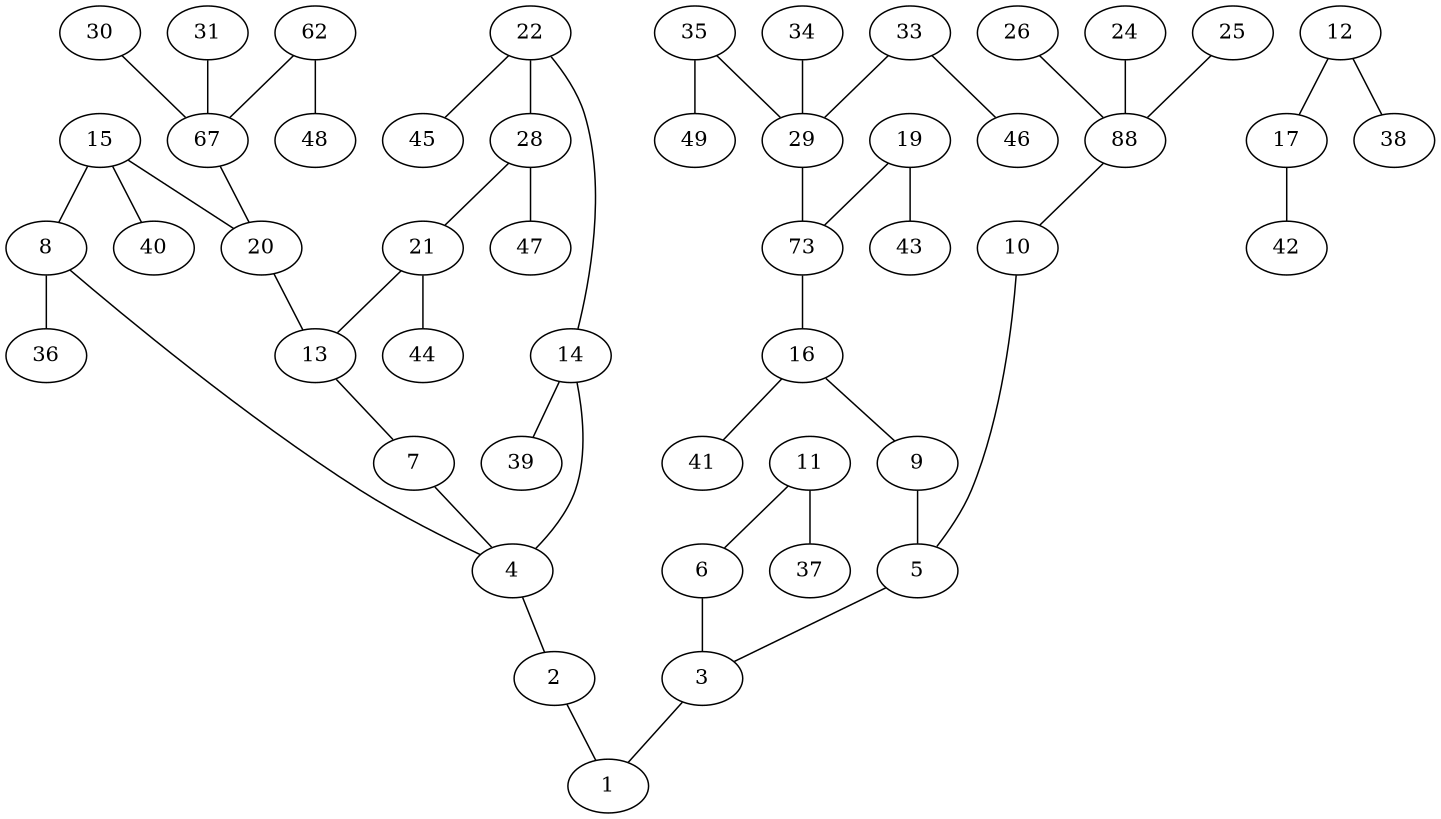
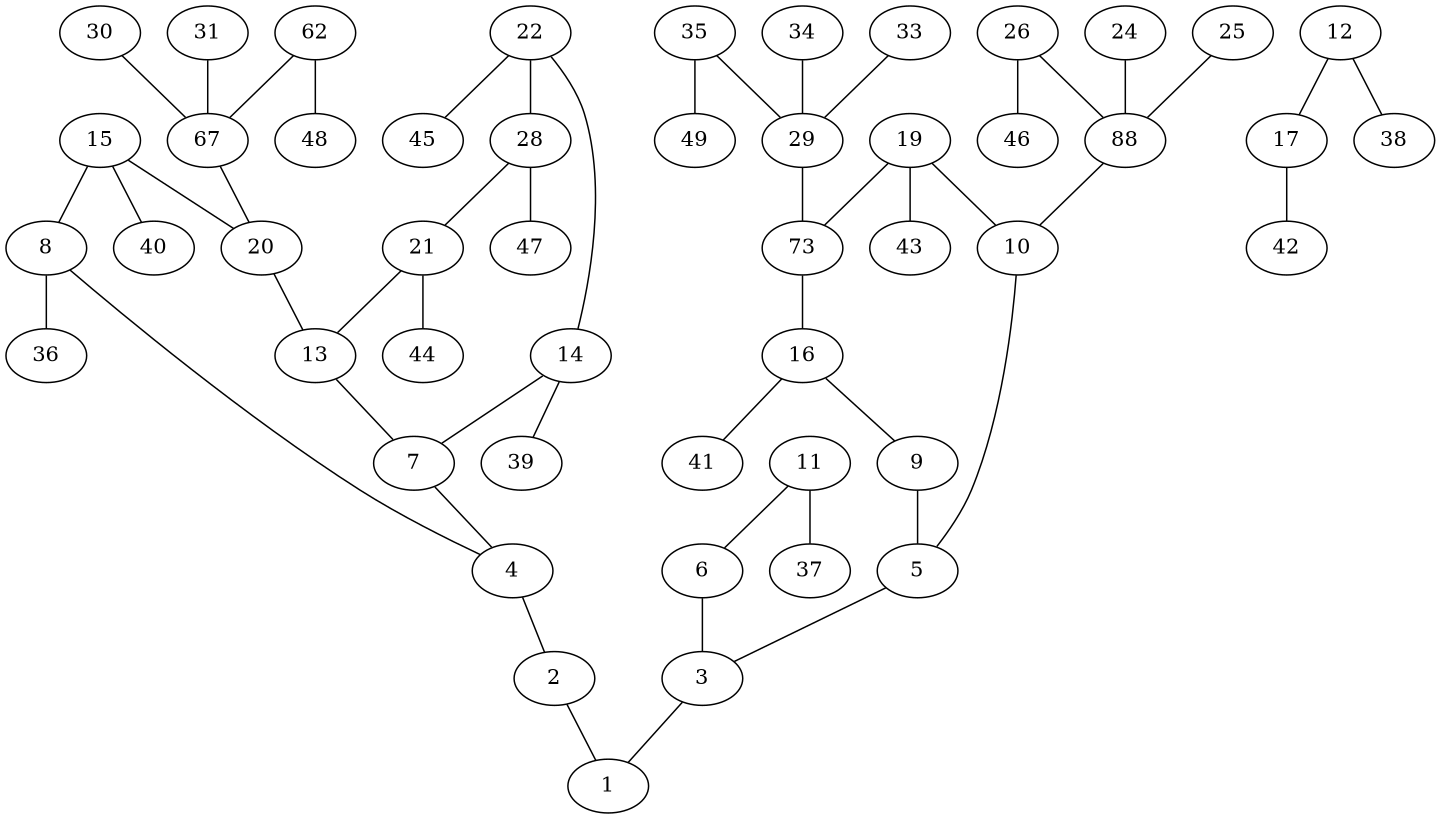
edge "33" -- "46": now "26" -- "46"
edge "19" -- "10": added
edge "14" -- "4": now "14" -- "7"
